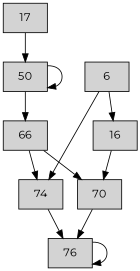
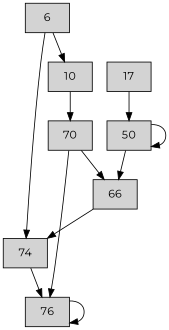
node "16": label "16" -> "10"
edge "66" -> "70": reversed
